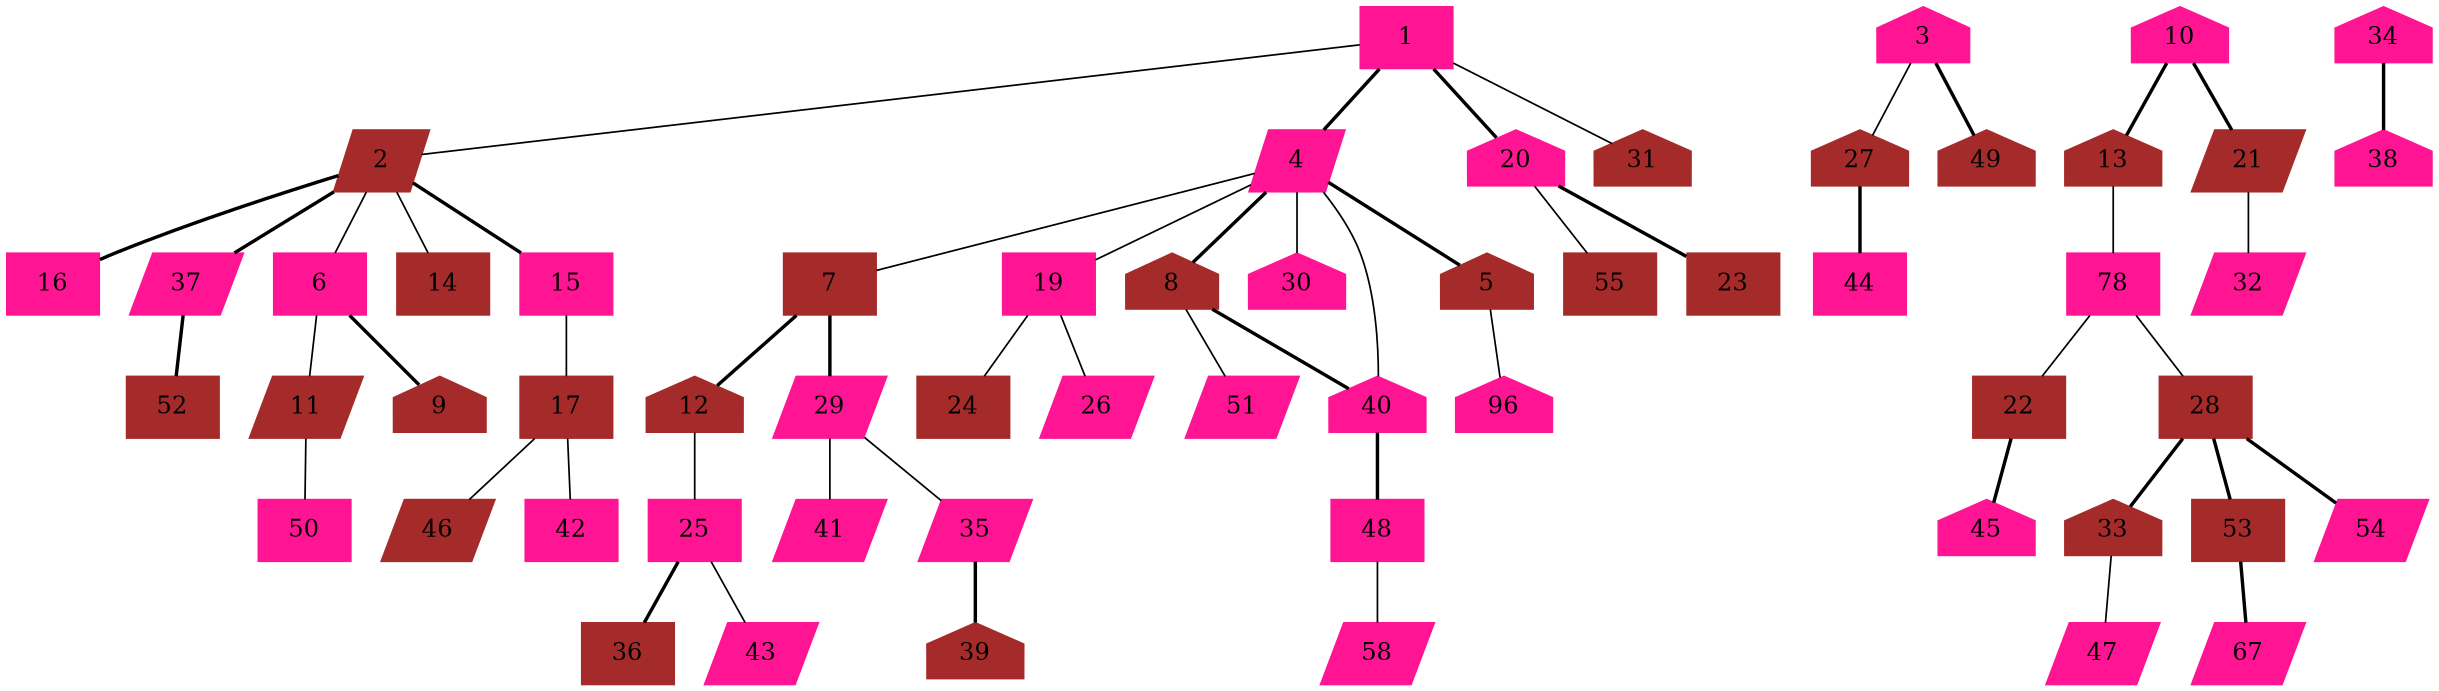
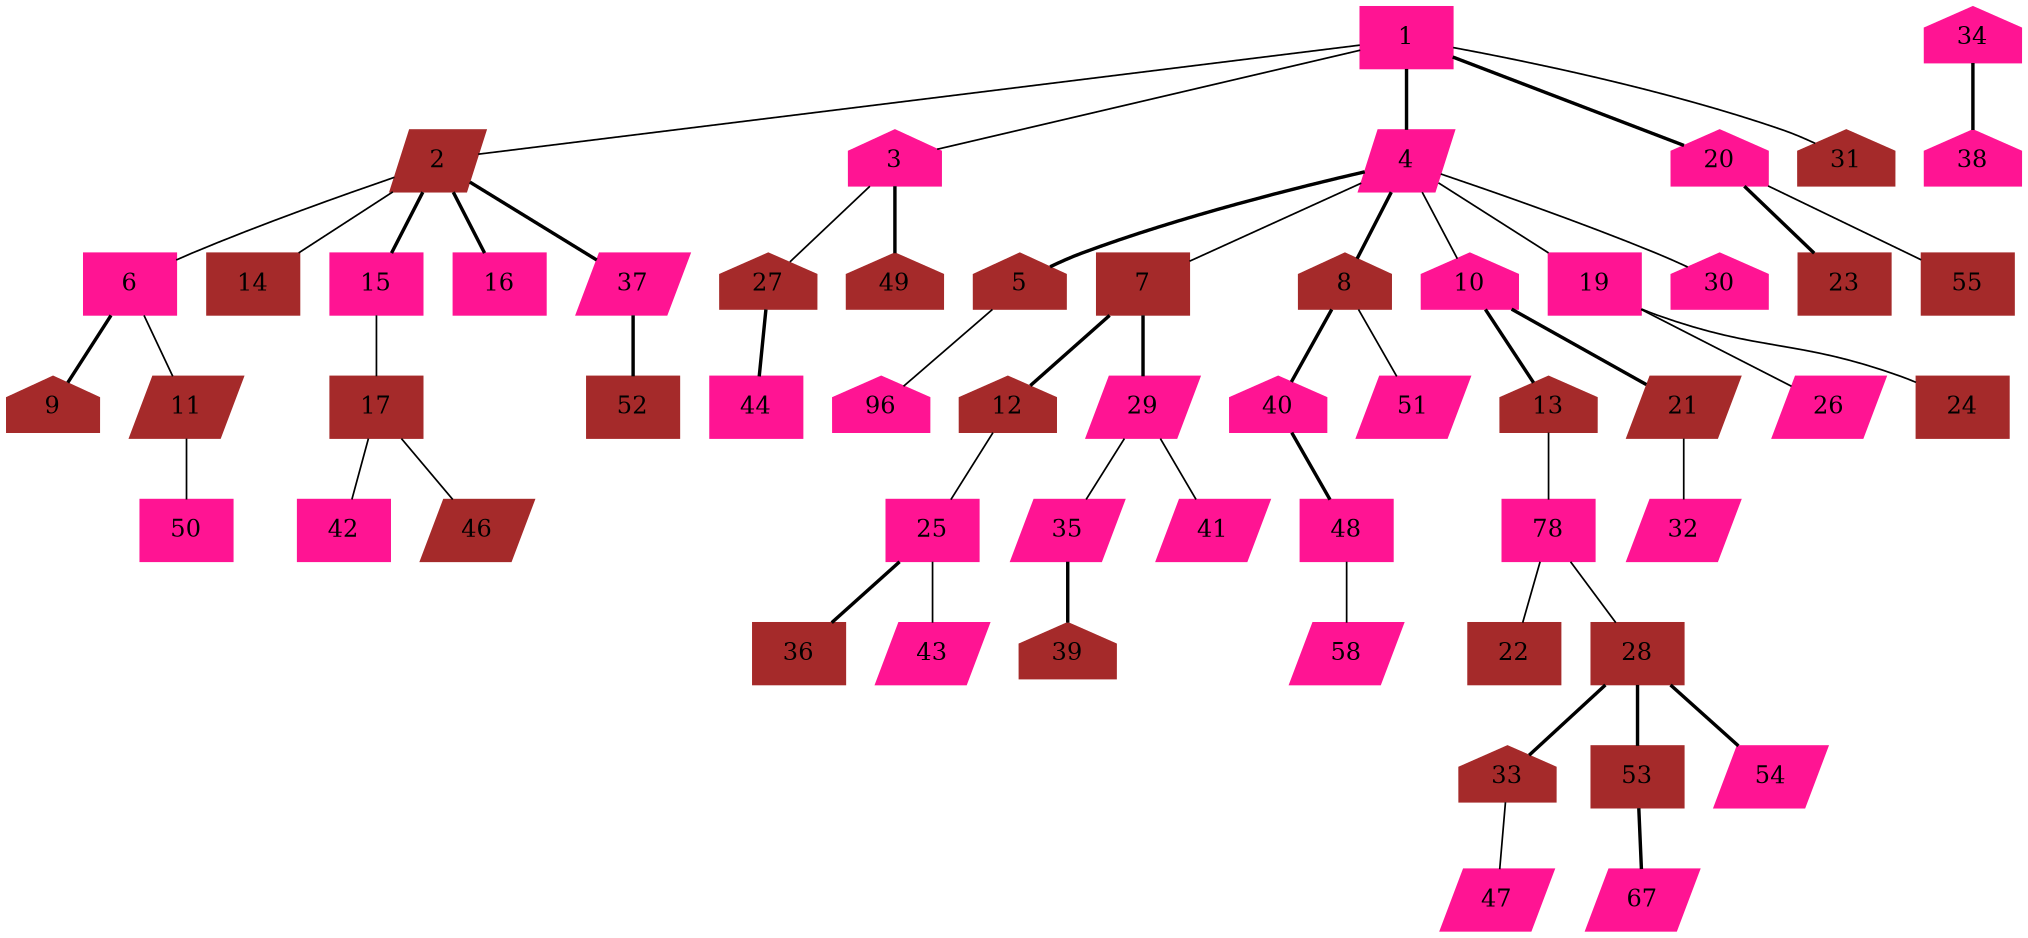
edge "1" -- "3": added
edge "4" -- "40": now "4" -- "10"
node "45": removed
